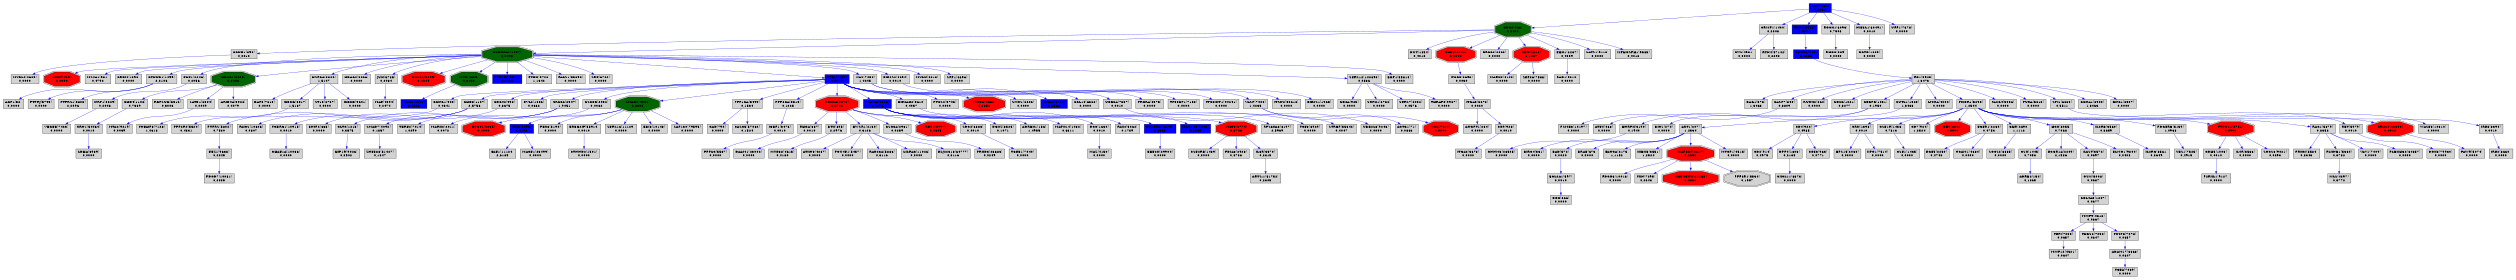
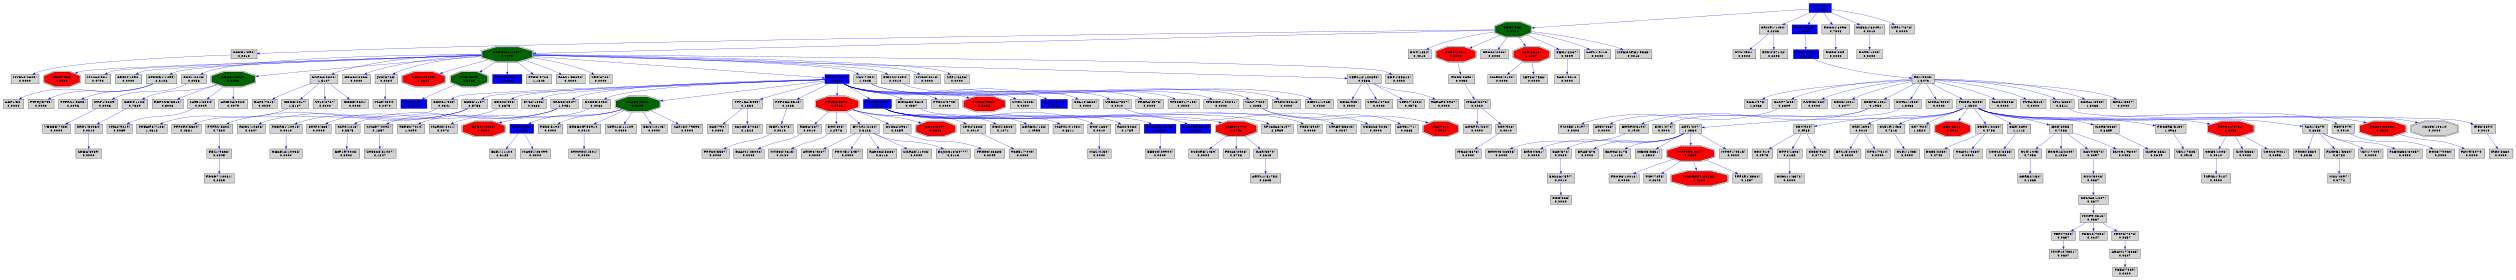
node "MS4A1(931) 0,4792": label "MS4A1(931) 0,4792" -> "MS4A6(931) 0,4792"
node "WASF3(10810) 0,0000": shape box -> doubleoctagon
node "PPP3R1(5534) 0,1557": shape doubleoctagon -> box
